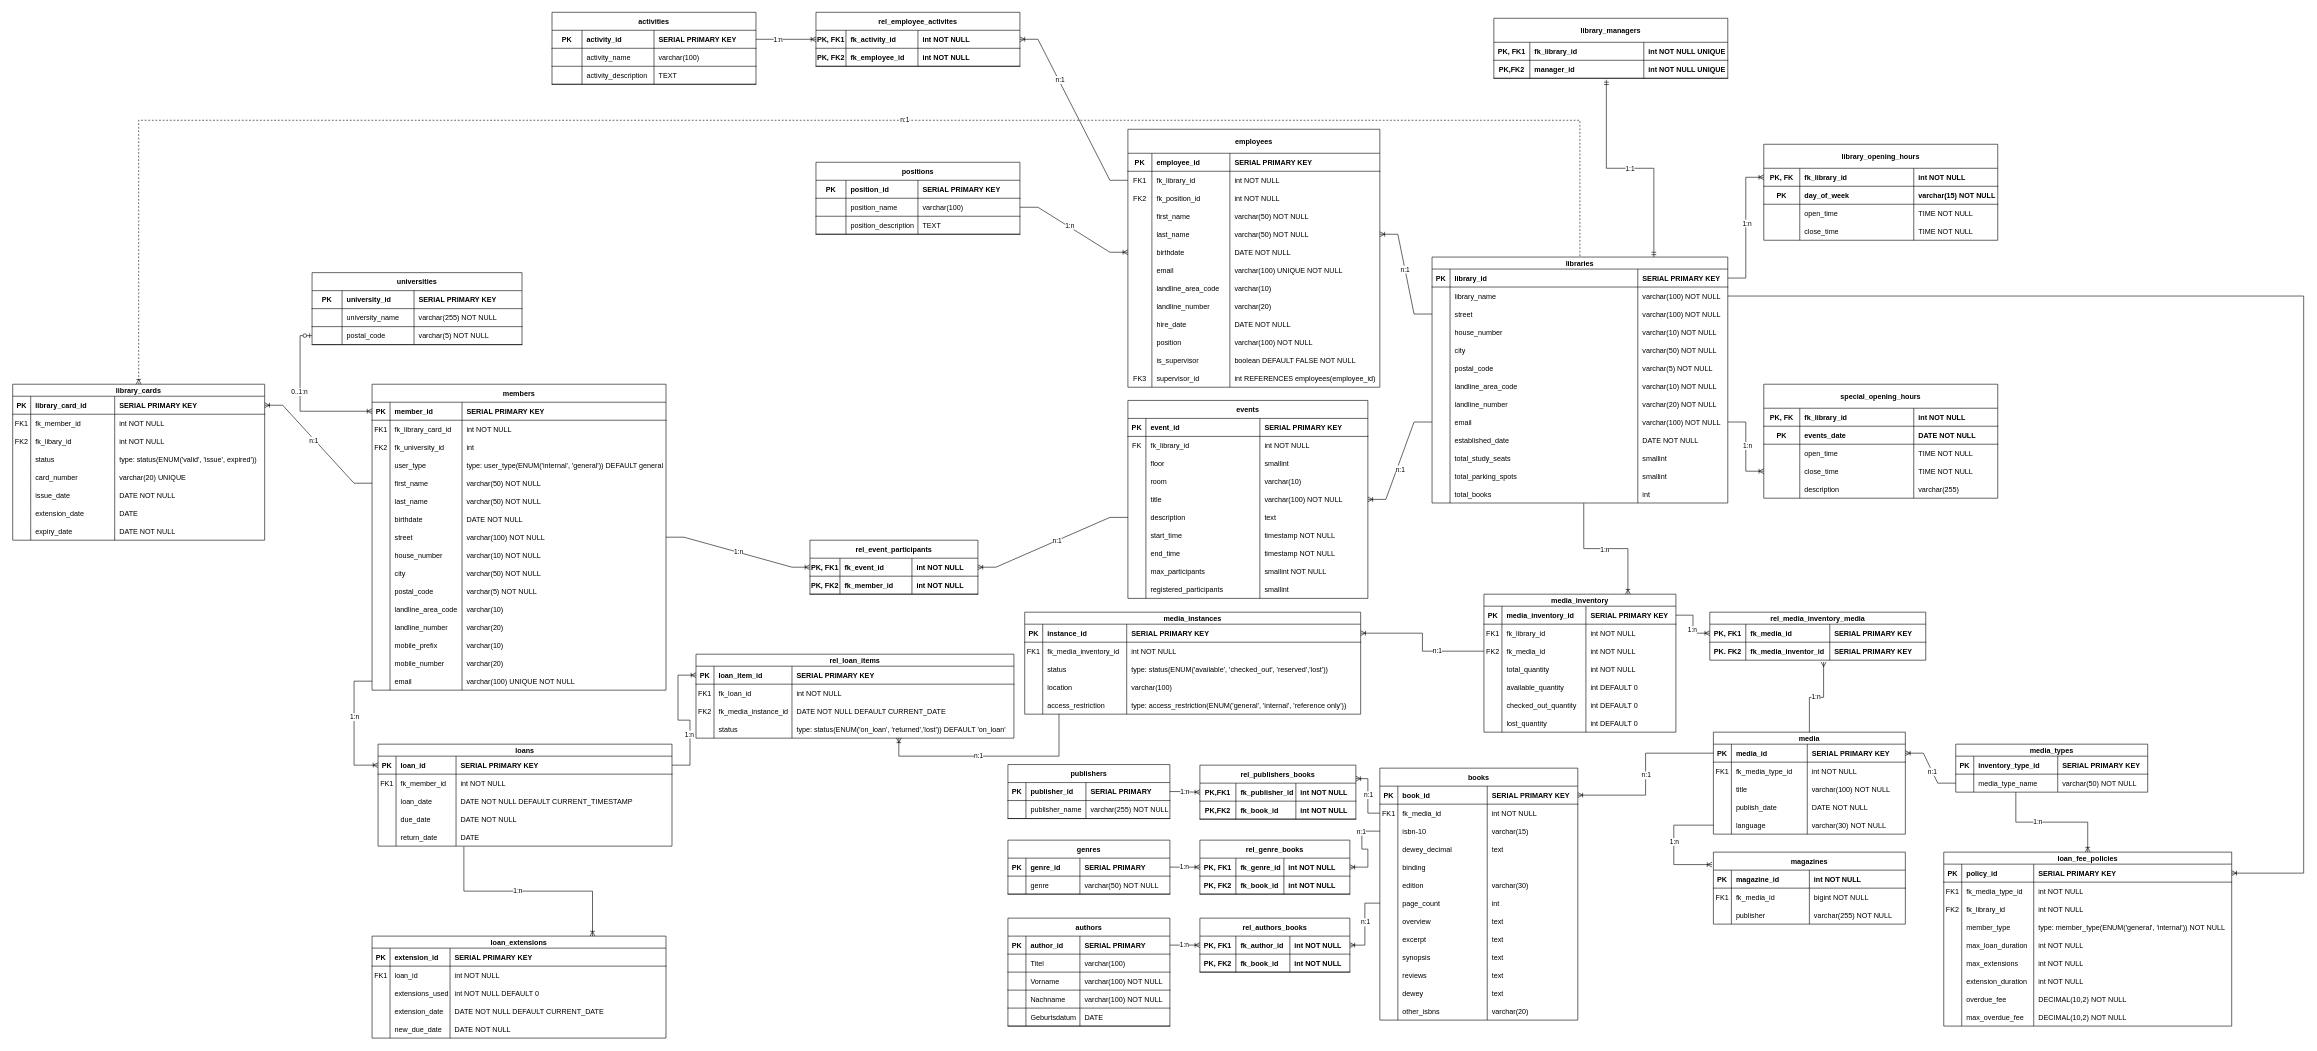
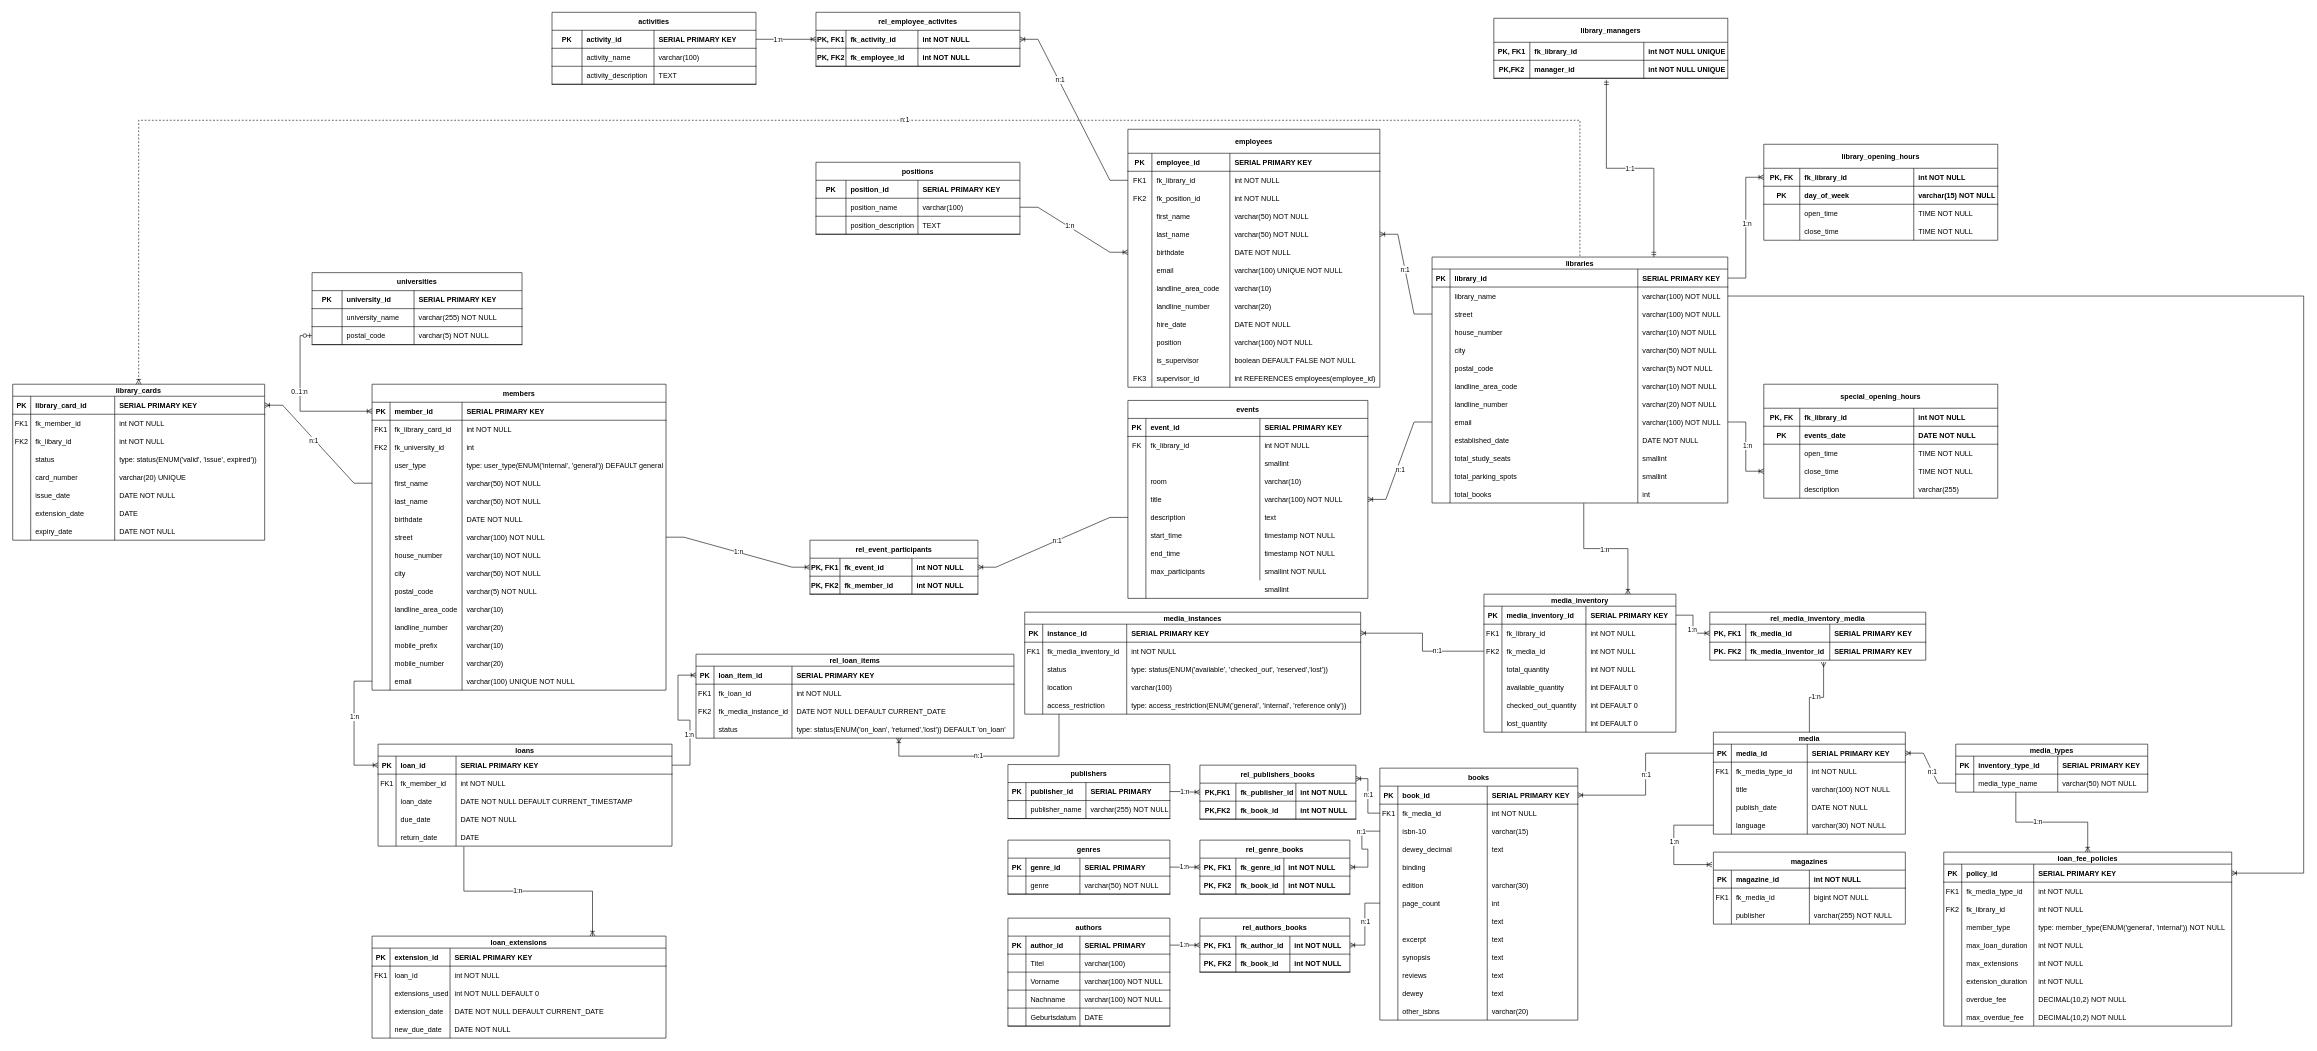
node "floor": removed
node "registered_participants": removed
node "overview": removed
